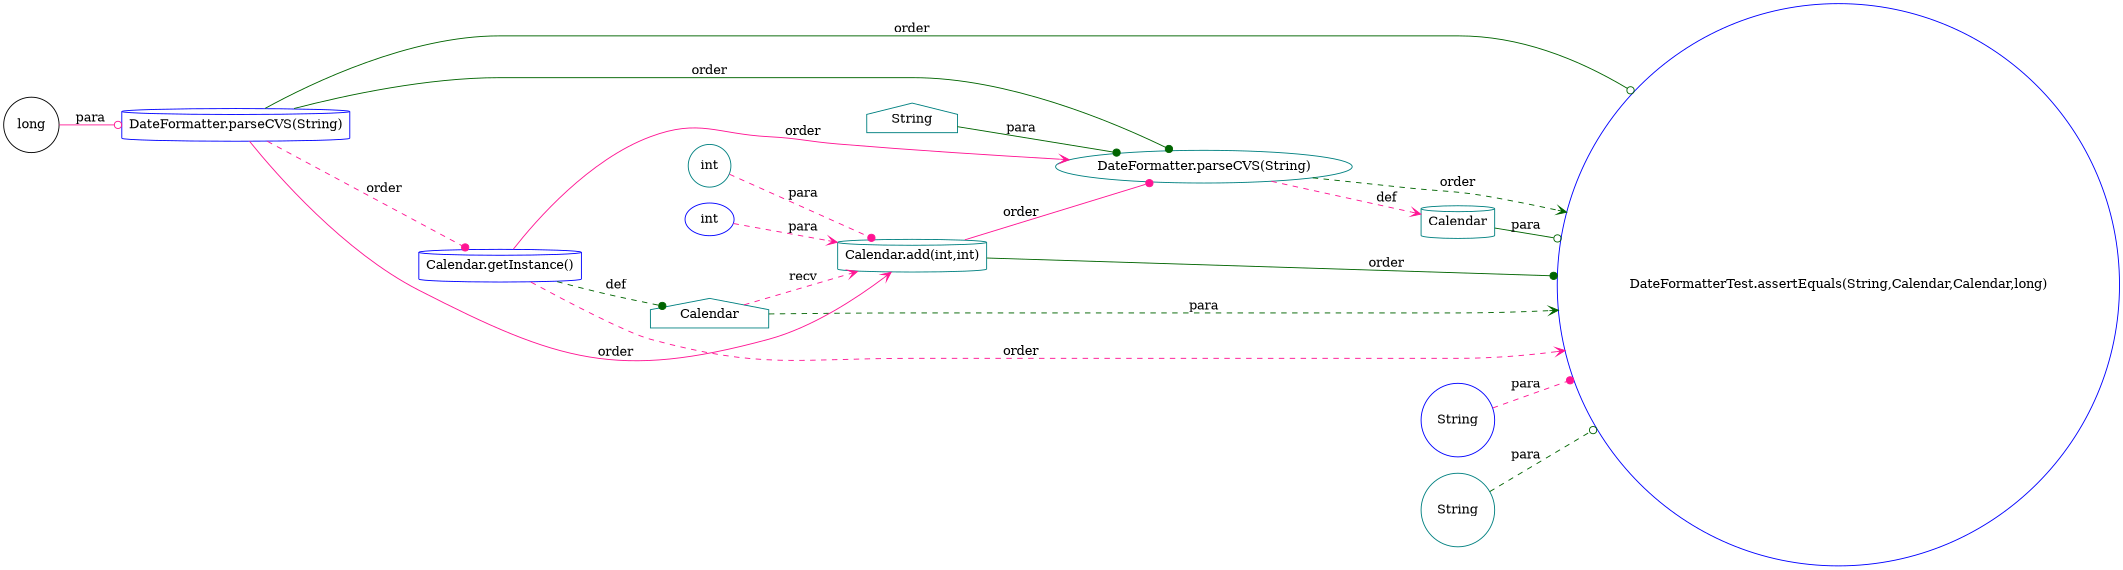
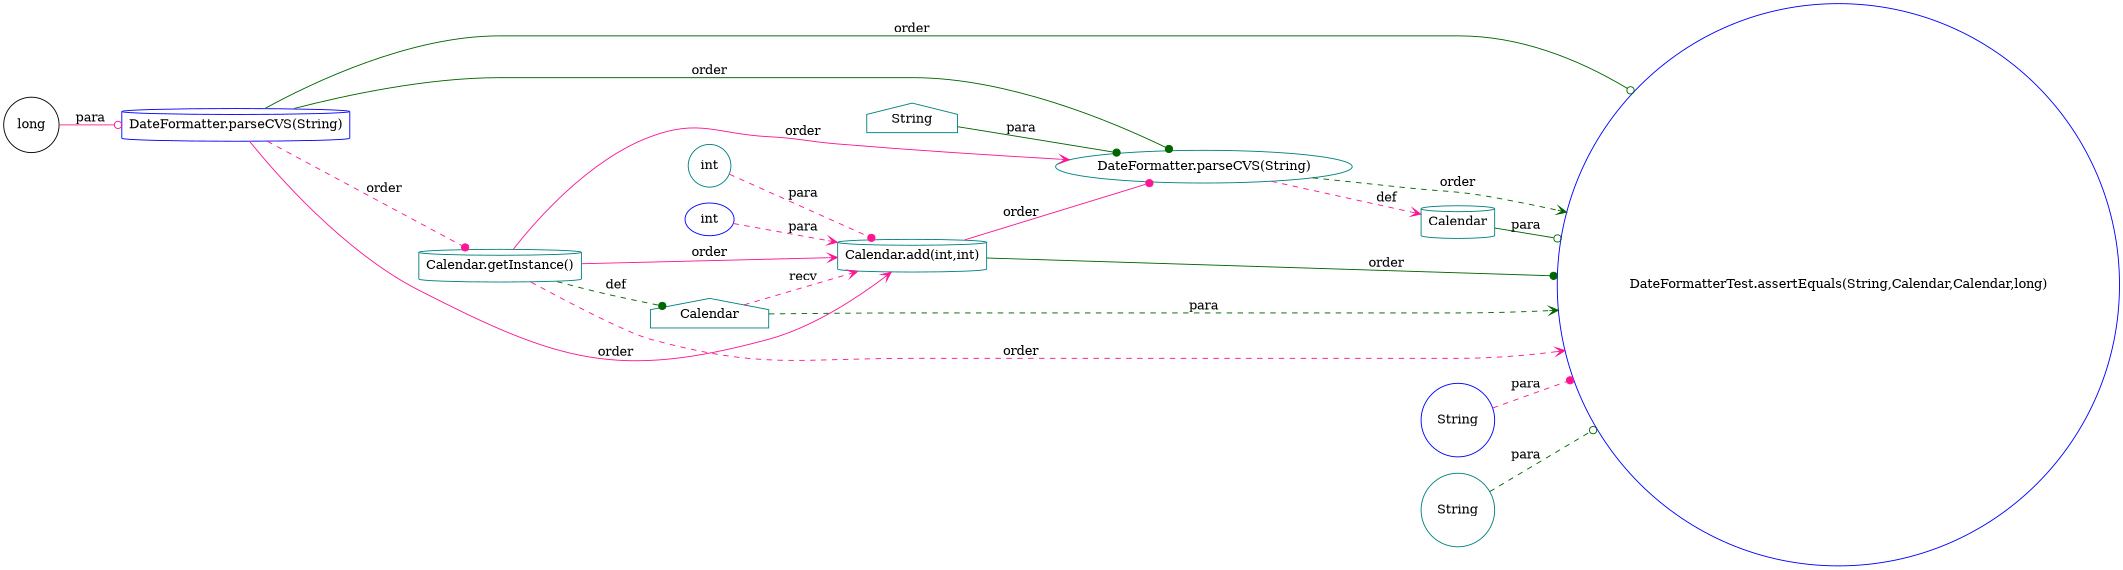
edge "Calendar.getInstance()" -> "Calendar.add(int,int)": added, label "order"
node "Calendar.getInstance()": color blue -> teal
